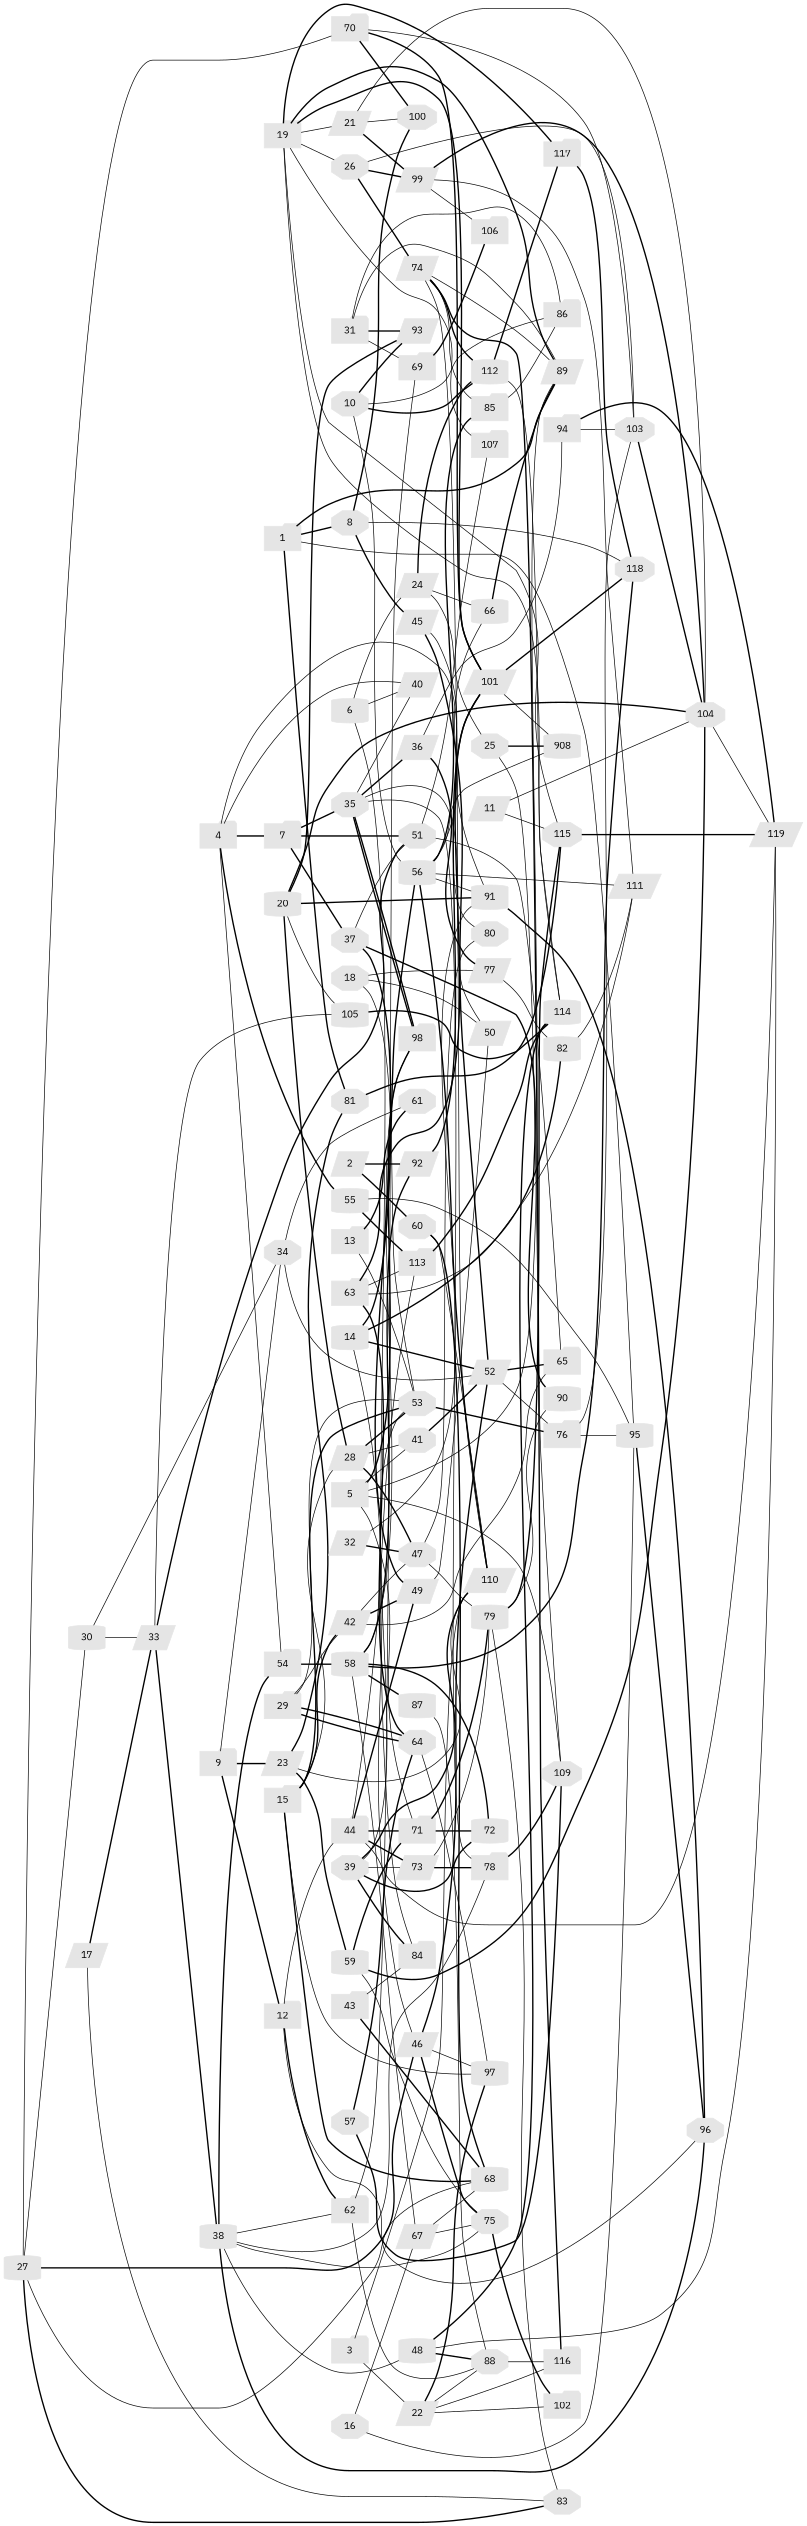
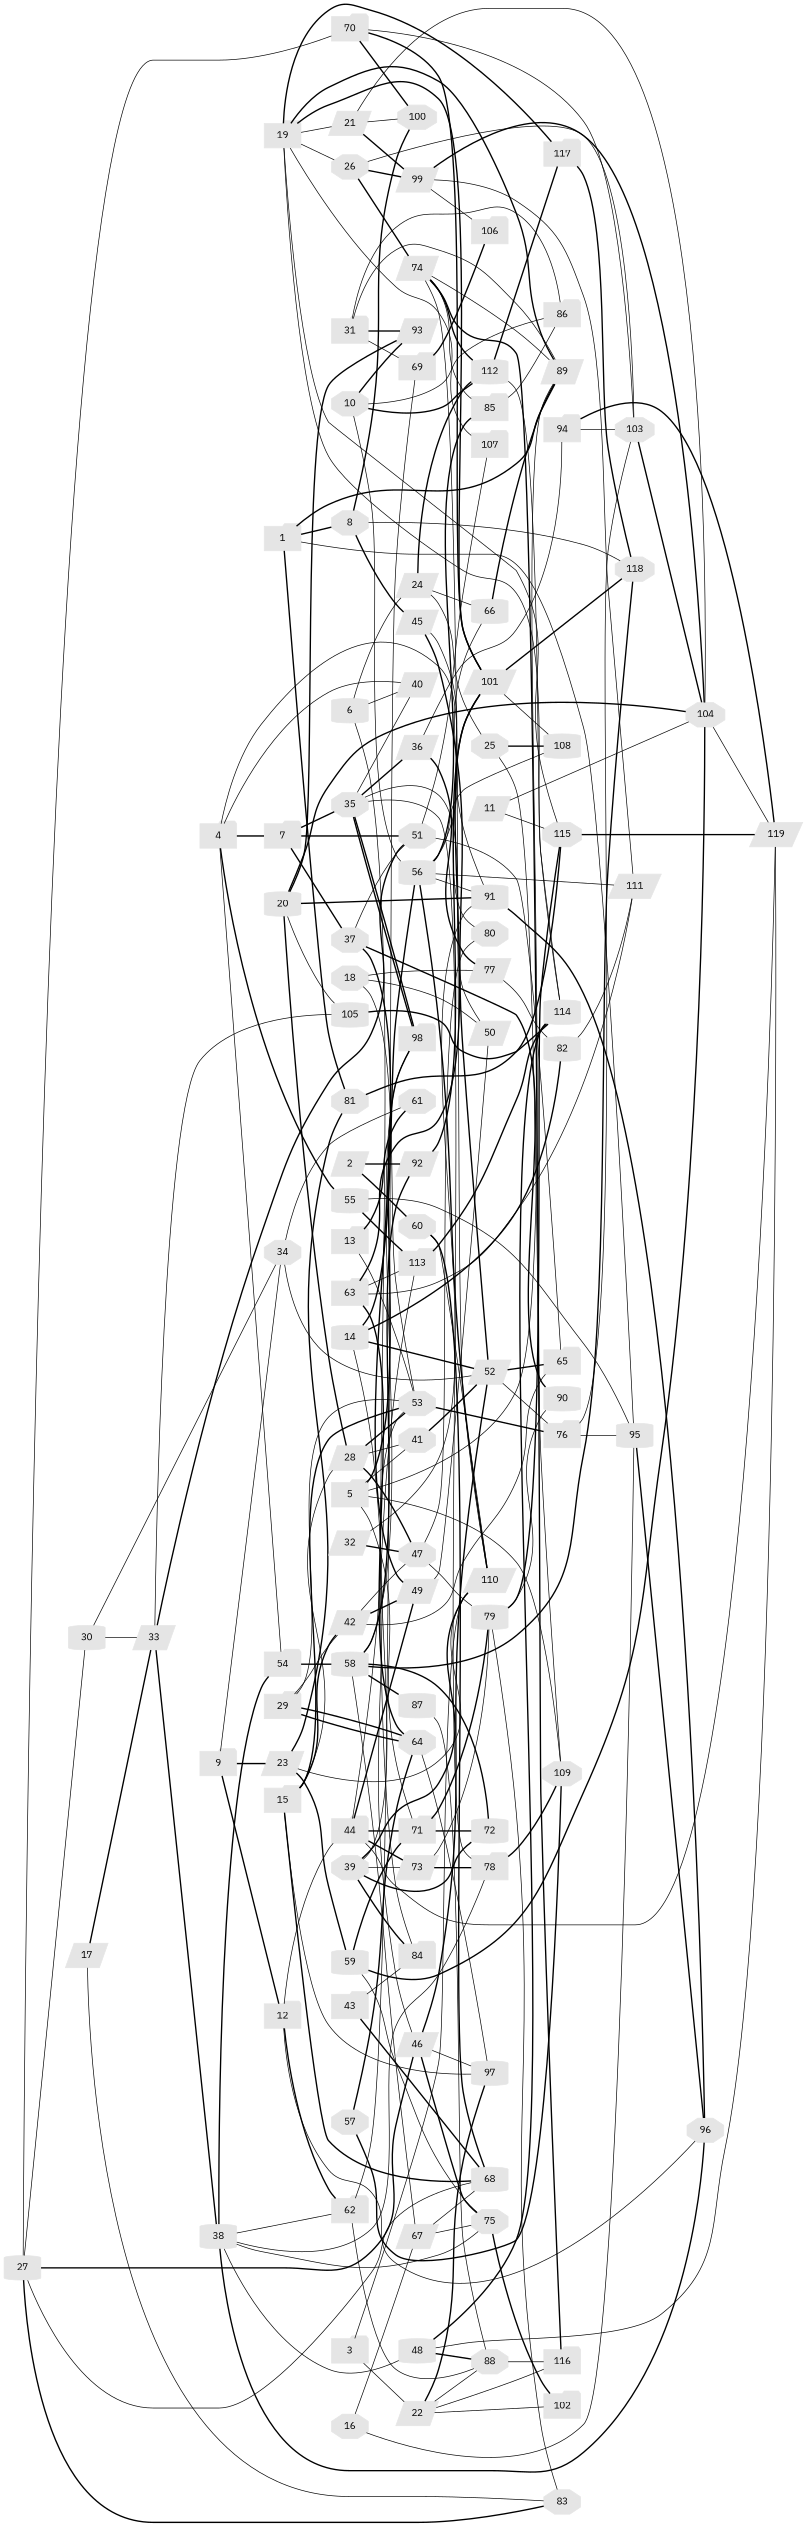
node "908": label "908" -> "108"
